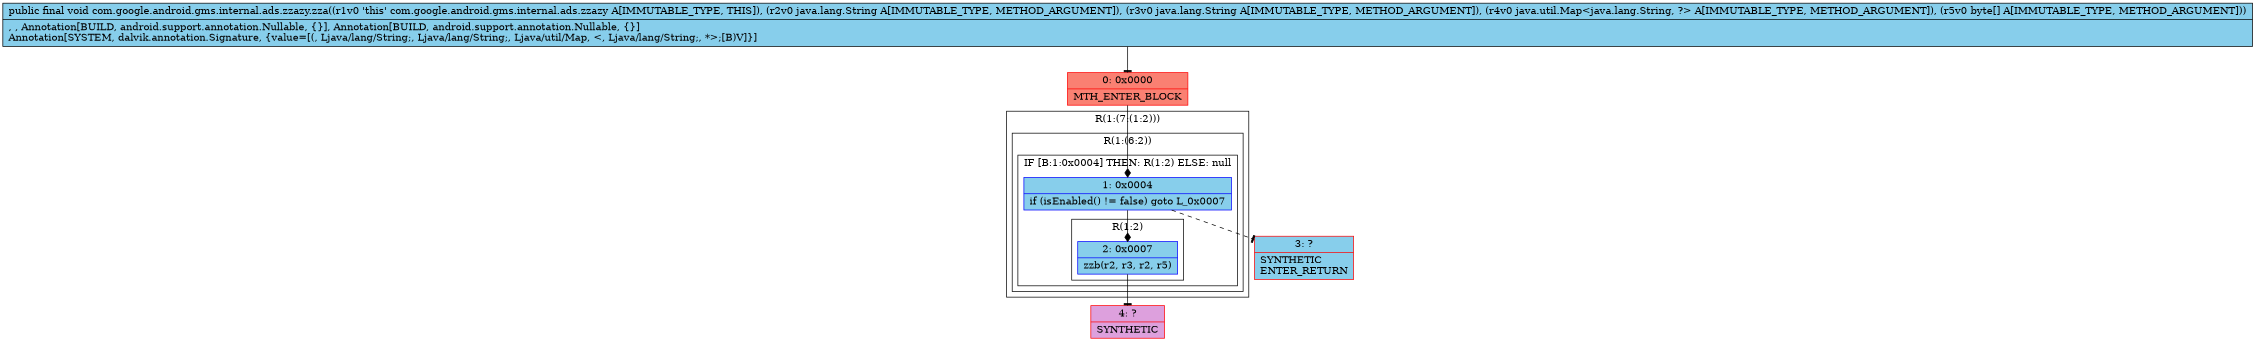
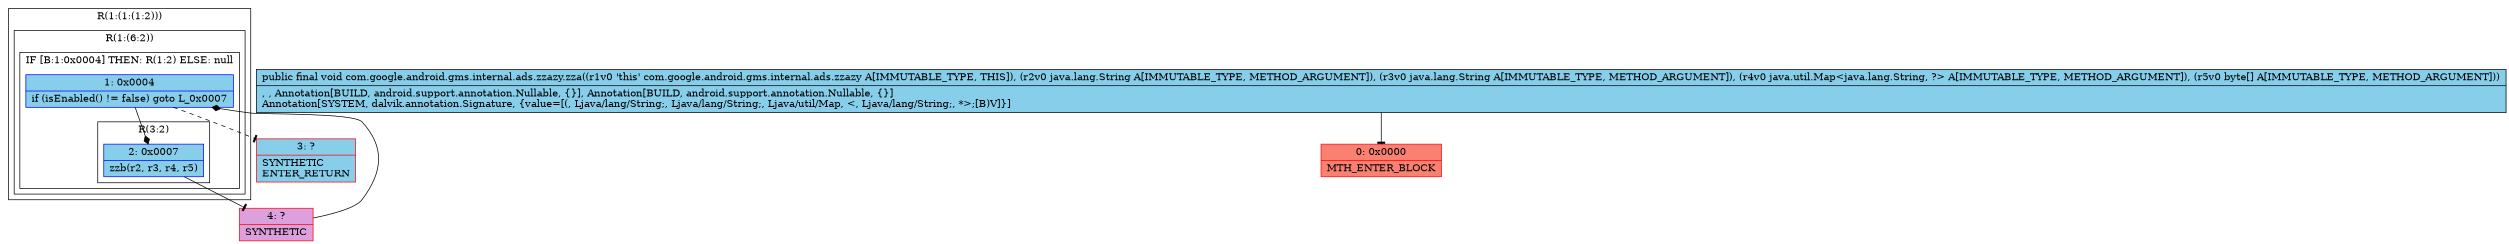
cluster "R(1:(7:(1:2)))": label "R(1:(7:(1:2)))" -> "R(1:(1:(1:2)))"
edge "0: 0x0000" -> "1: 0x0004": now "4: ?" -> "1: 0x0004"
cluster "R(1:2)": label "R(1:2)" -> "R(3:2)"
node "2: 0x0007": text "zzb(r2, r3, r2, r5)" -> "zzb(r2, r3, r4, r5)"
